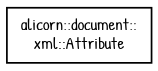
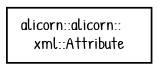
node "alicorn::document:: xml::Attribute": label "alicorn::document:: xml::Attribute" -> "alicorn::alicorn:: xml::Attribute"
